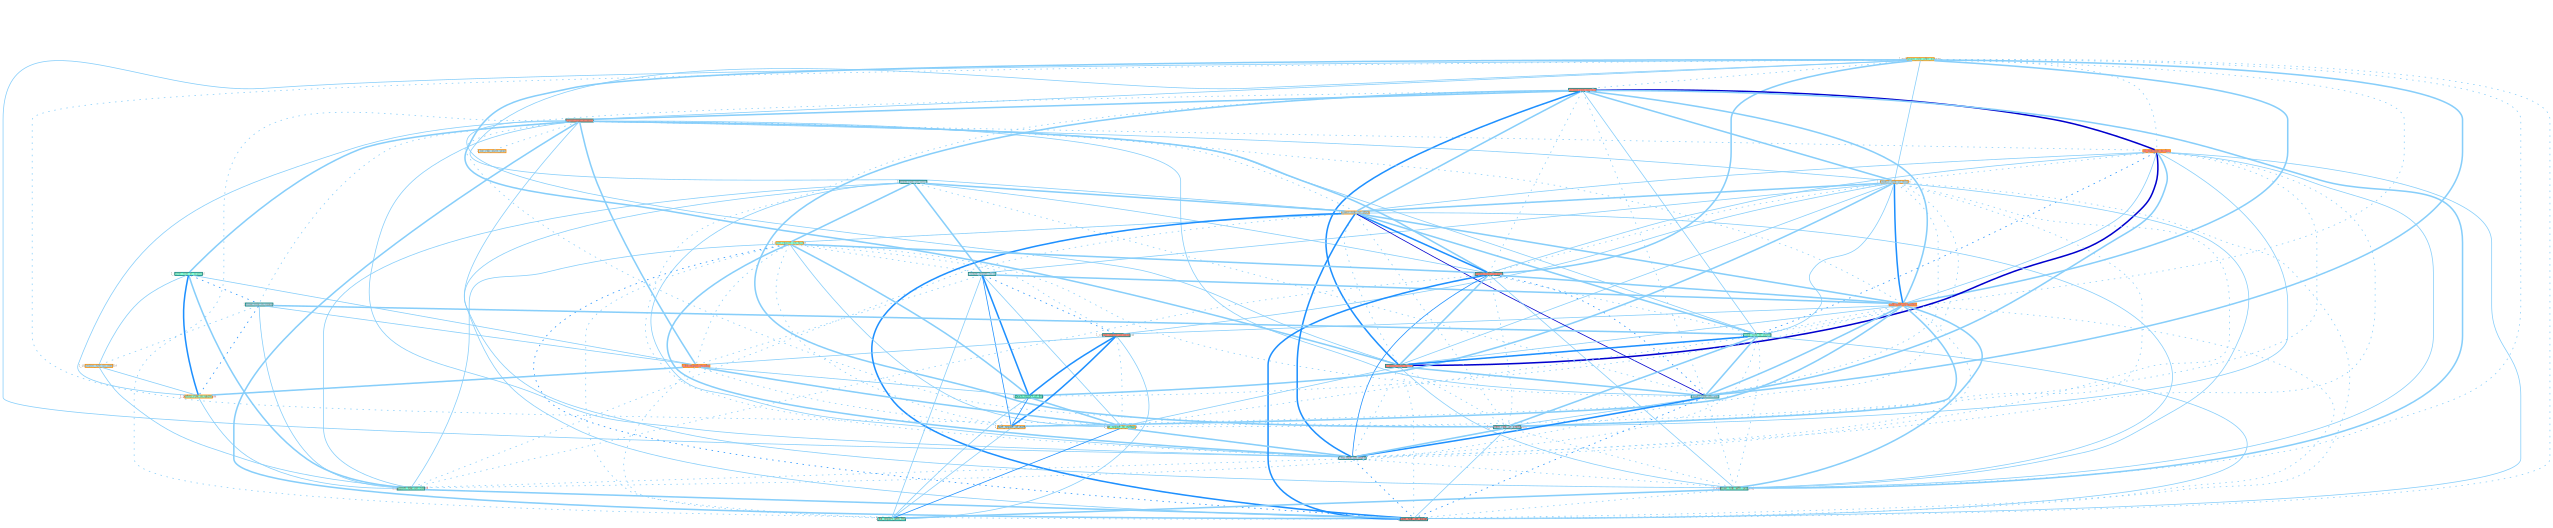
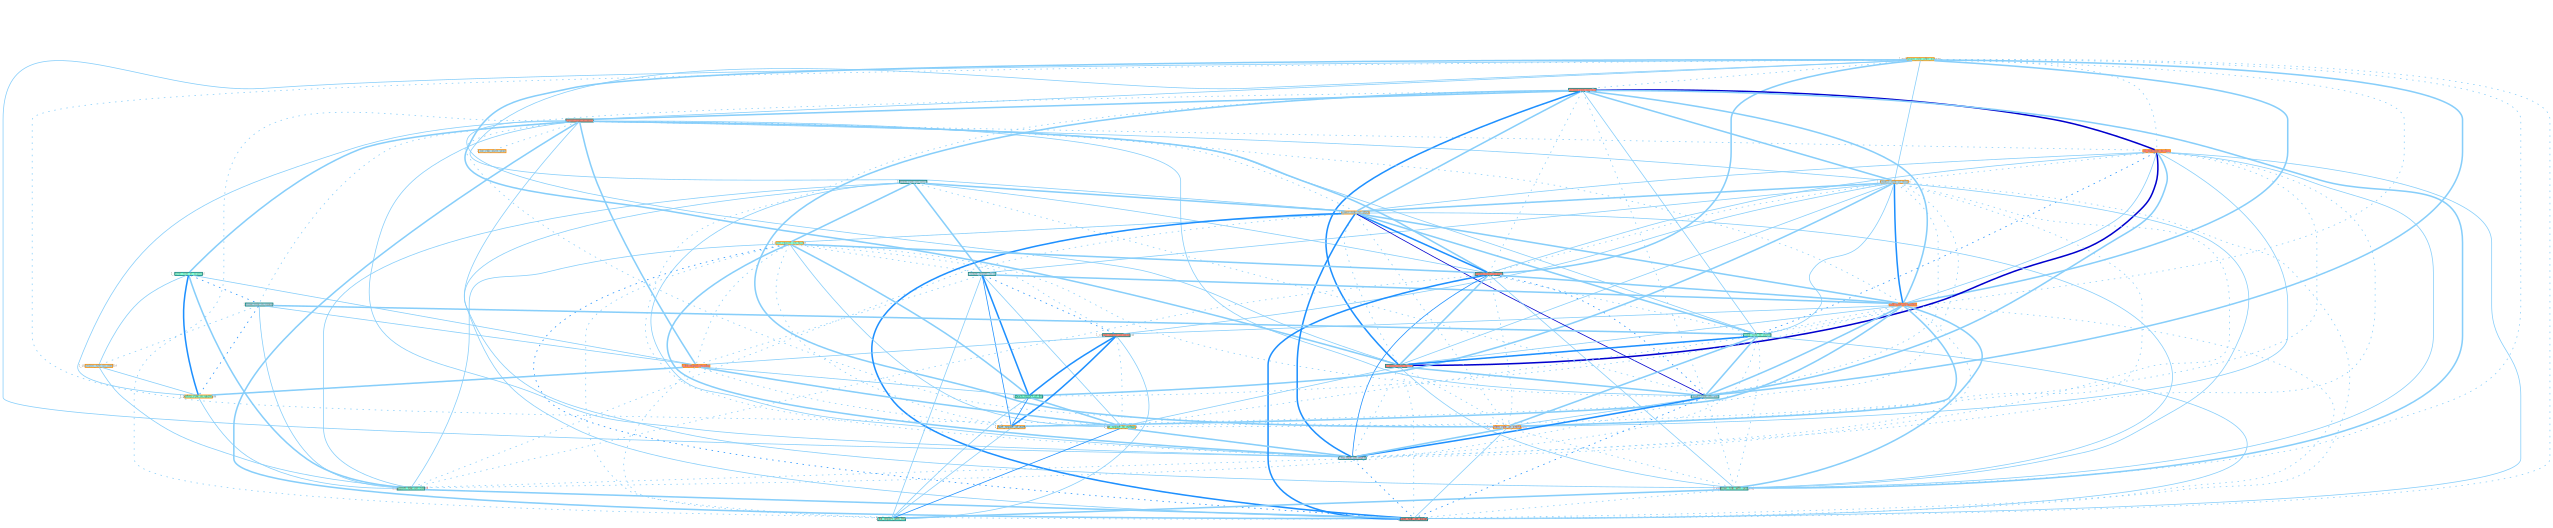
node "1_portrai_role_in_yearnum": fontcolor #b22222 -> #2f4f4f
node "0_confirm_rate_at_entitynam": color teal -> darkorange
edge "0_ha_rate_on_morn" -- "0_establish_rate_with_descend": removed
